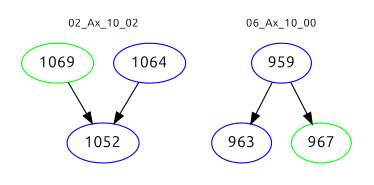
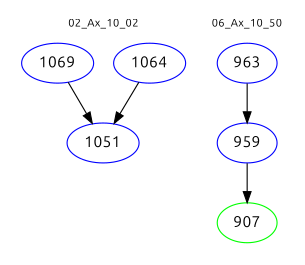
cluster "06_Ax_10_00": label "06_Ax_10_00" -> "06_Ax_10_50"
node "1069": color green -> blue
edge "959" -> "963": reversed
node "1052": label "1052" -> "1051"
node "967": label "967" -> "907"
